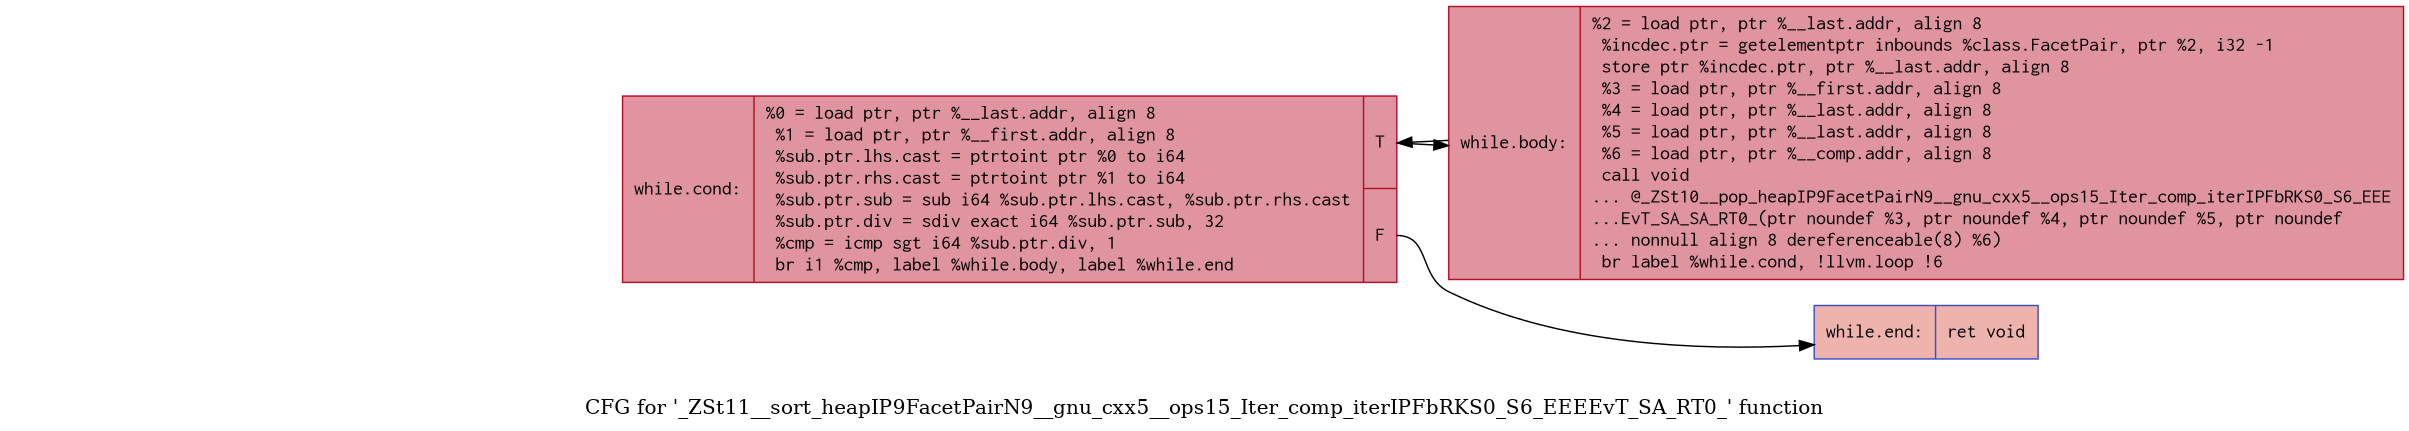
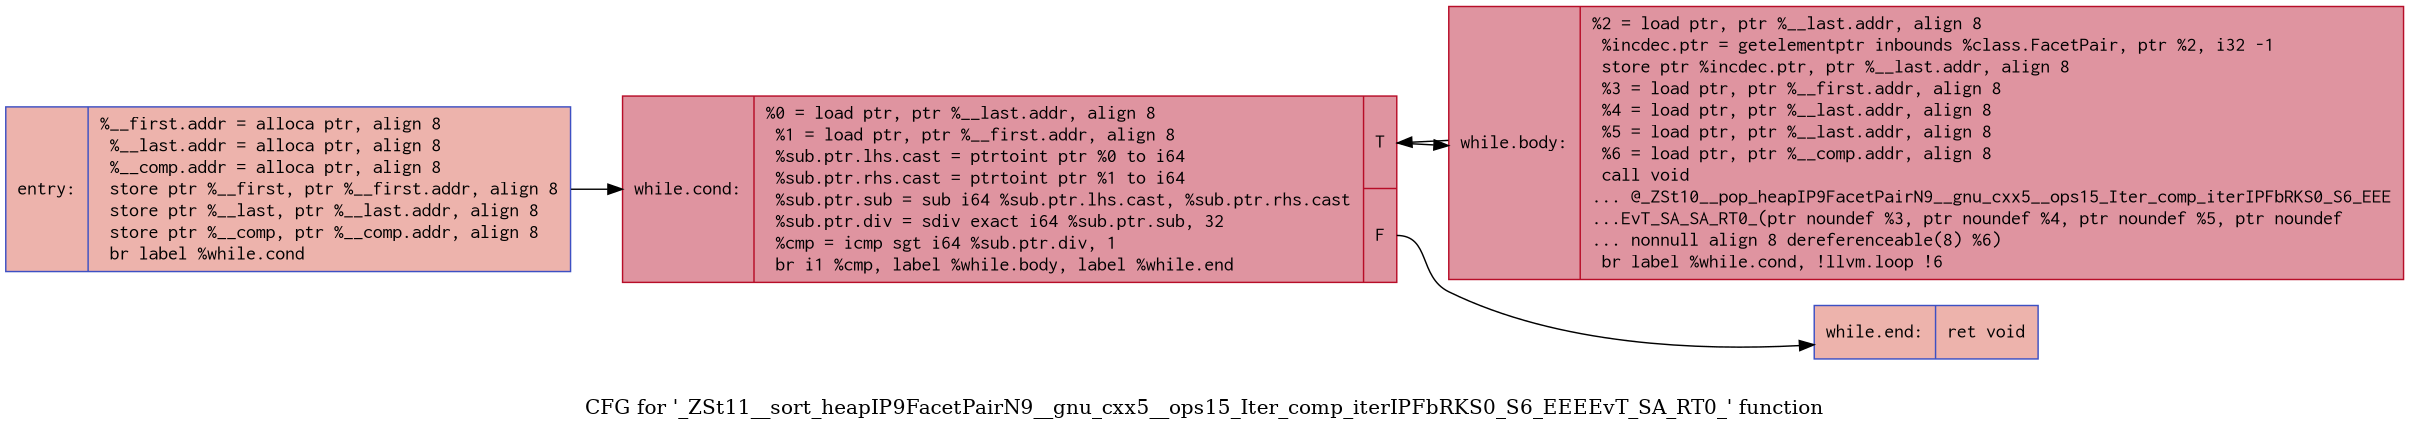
node "entry:": added
